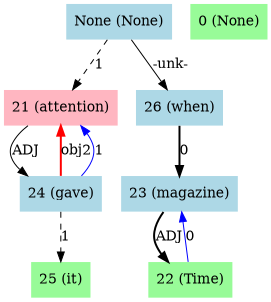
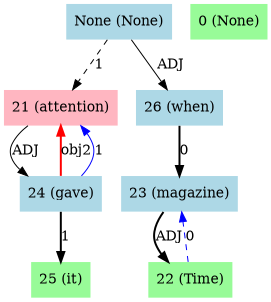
edge "None (None)" -> "26 (when)": label "-unk-" -> "ADJ"
edge "24 (gave)" -> "25 (it)": style dashed -> bold
edge "22 (Time)" -> "23 (magazine)": style solid -> dashed
